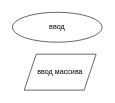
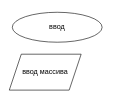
node "ввод массива": moved (60, 72) -> (45, 72)
